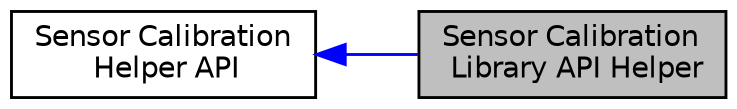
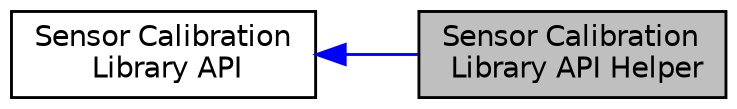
node "Sensor Calibration Helper API": label "Sensor Calibration Helper API" -> "Sensor Calibration Library API"
